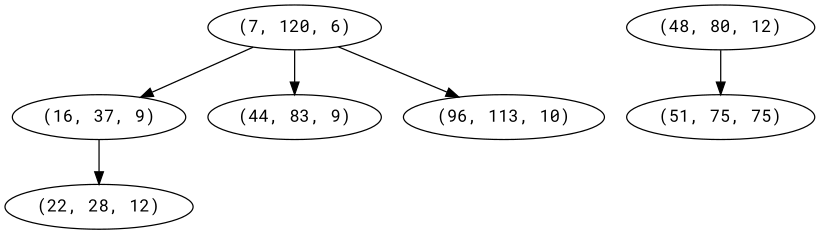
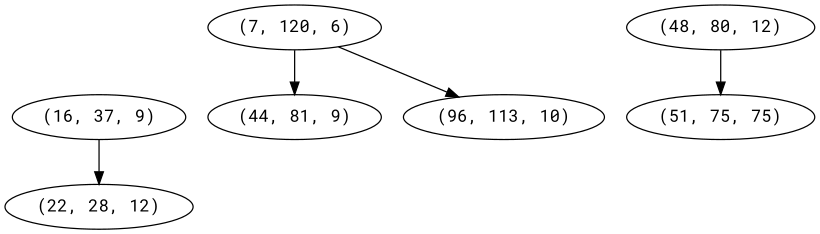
edge "(7, 120, 6)" -> "(16, 37, 9)": removed
node "(44, 83, 9)": label "(44, 83, 9)" -> "(44, 81, 9)"
